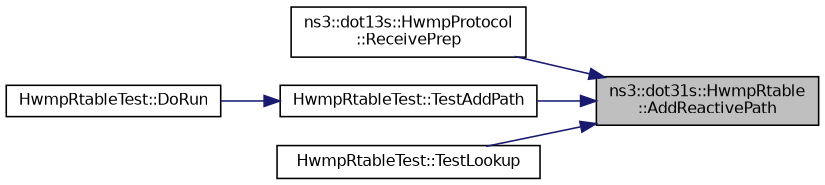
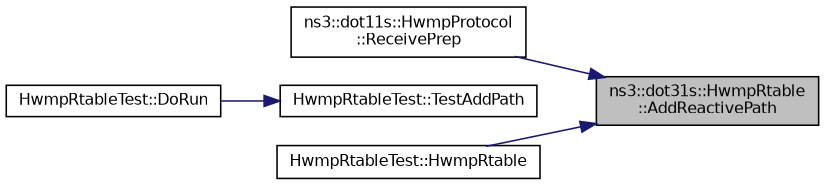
node "ns3::dot13s::HwmpProtocol ::ReceivePrep": label "ns3::dot13s::HwmpProtocol ::ReceivePrep" -> "ns3::dot11s::HwmpProtocol ::ReceivePrep"
edge "HwmpRtableTest::TestAddPath" -> "ns3::dot31s::HwmpRtable ::AddReactivePath": removed
node "HwmpRtableTest::TestLookup": label "HwmpRtableTest::TestLookup" -> "HwmpRtableTest::HwmpRtable"
